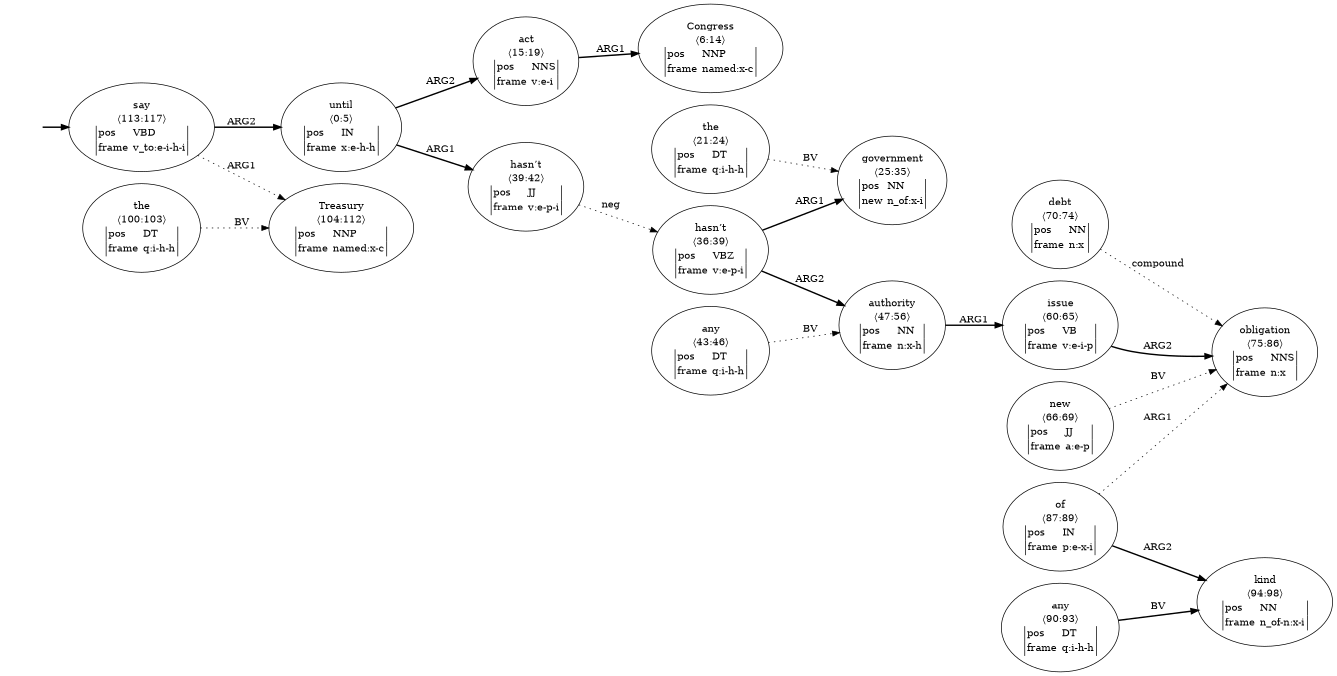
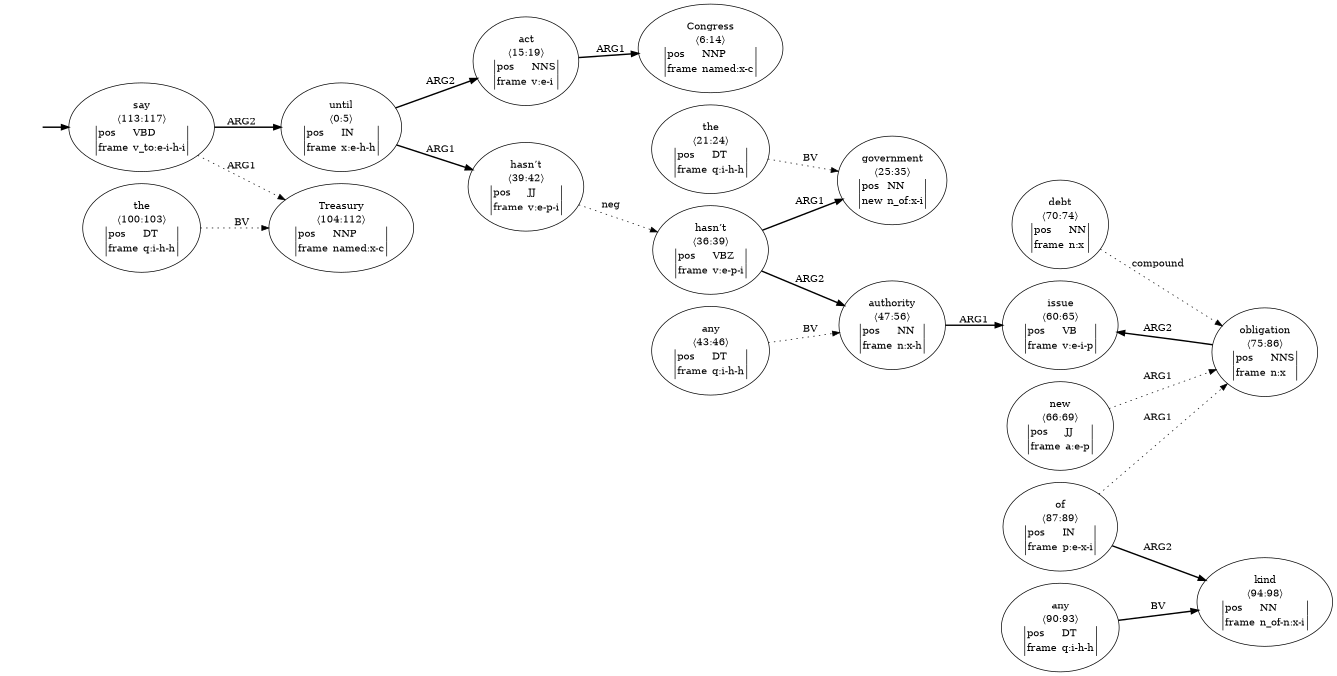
edge "issue" -> "obligation": reversed
edge "new" -> "obligation": label "BV" -> "ARG1"
